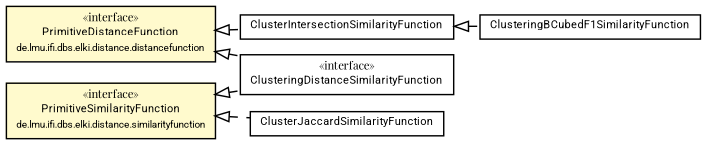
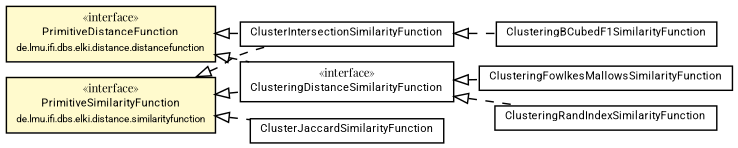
edge "ClusterIntersectionSimilarityFunction" -> "PrimitiveSimilarityFunction": added
node "ClusteringFowlkesMallowsSimilarityFunction": added
node "ClusteringRandIndexSimilarityFunction": added
